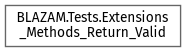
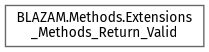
node "BLAZAM.Tests.Extensions _Methods_Return_Valid": label "BLAZAM.Tests.Extensions _Methods_Return_Valid" -> "BLAZAM.Methods.Extensions _Methods_Return_Valid"
